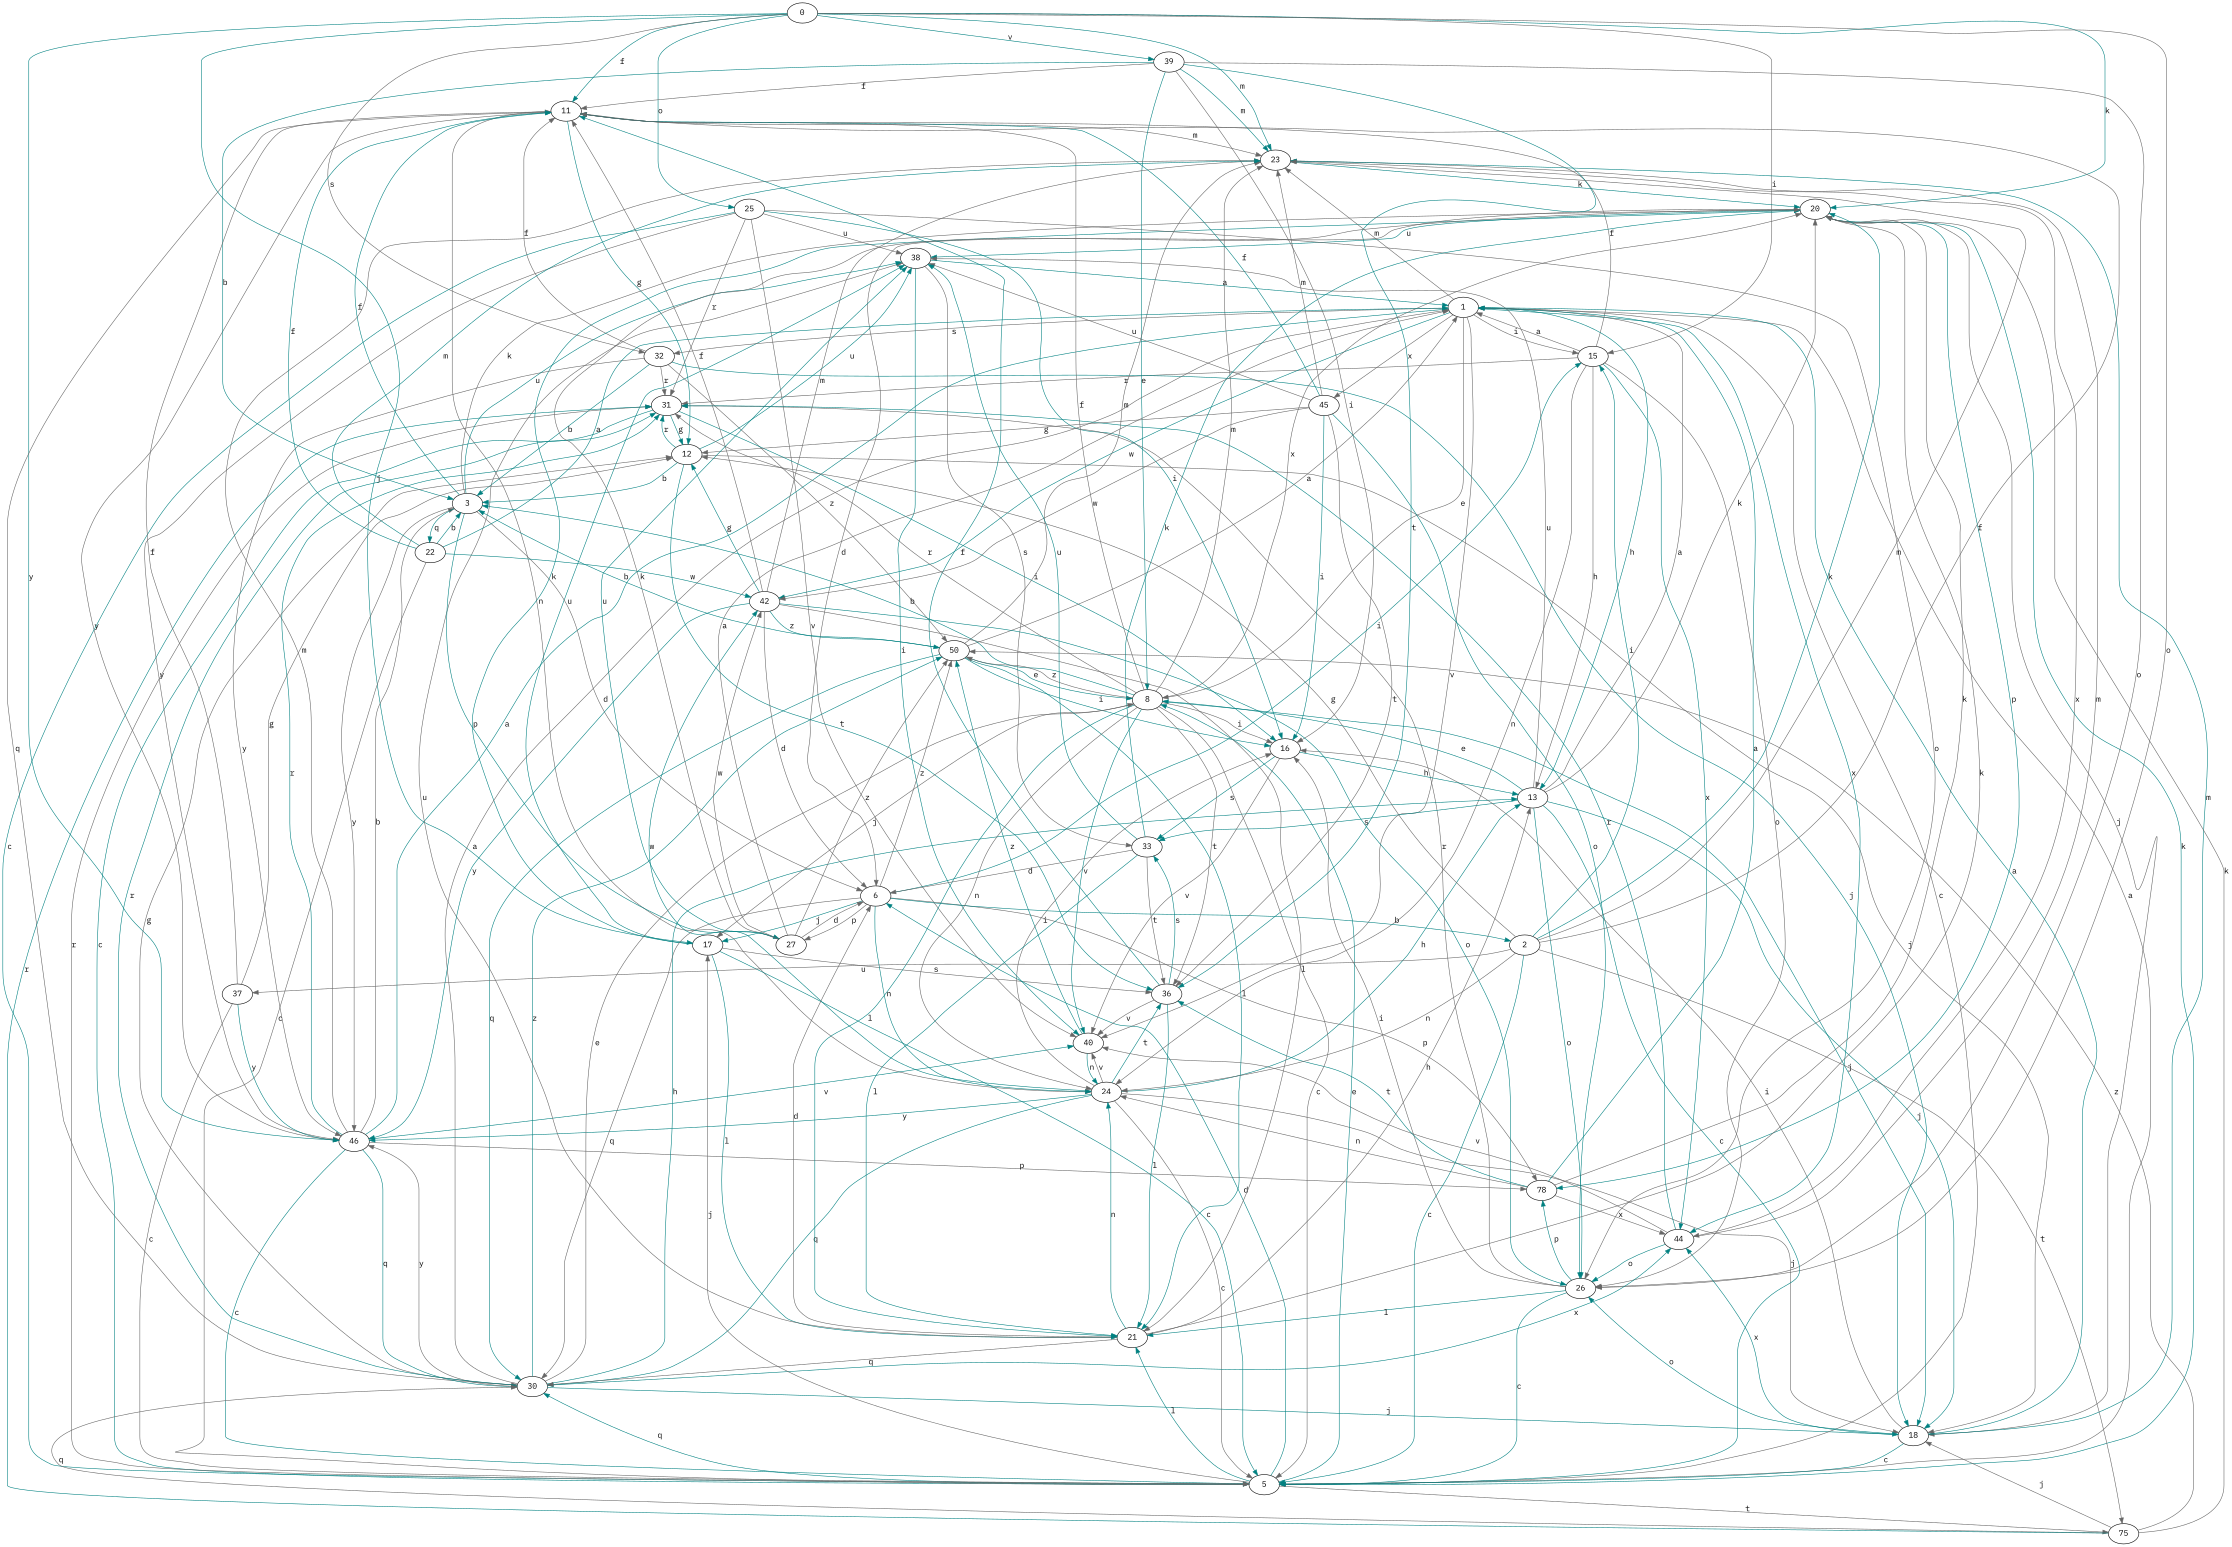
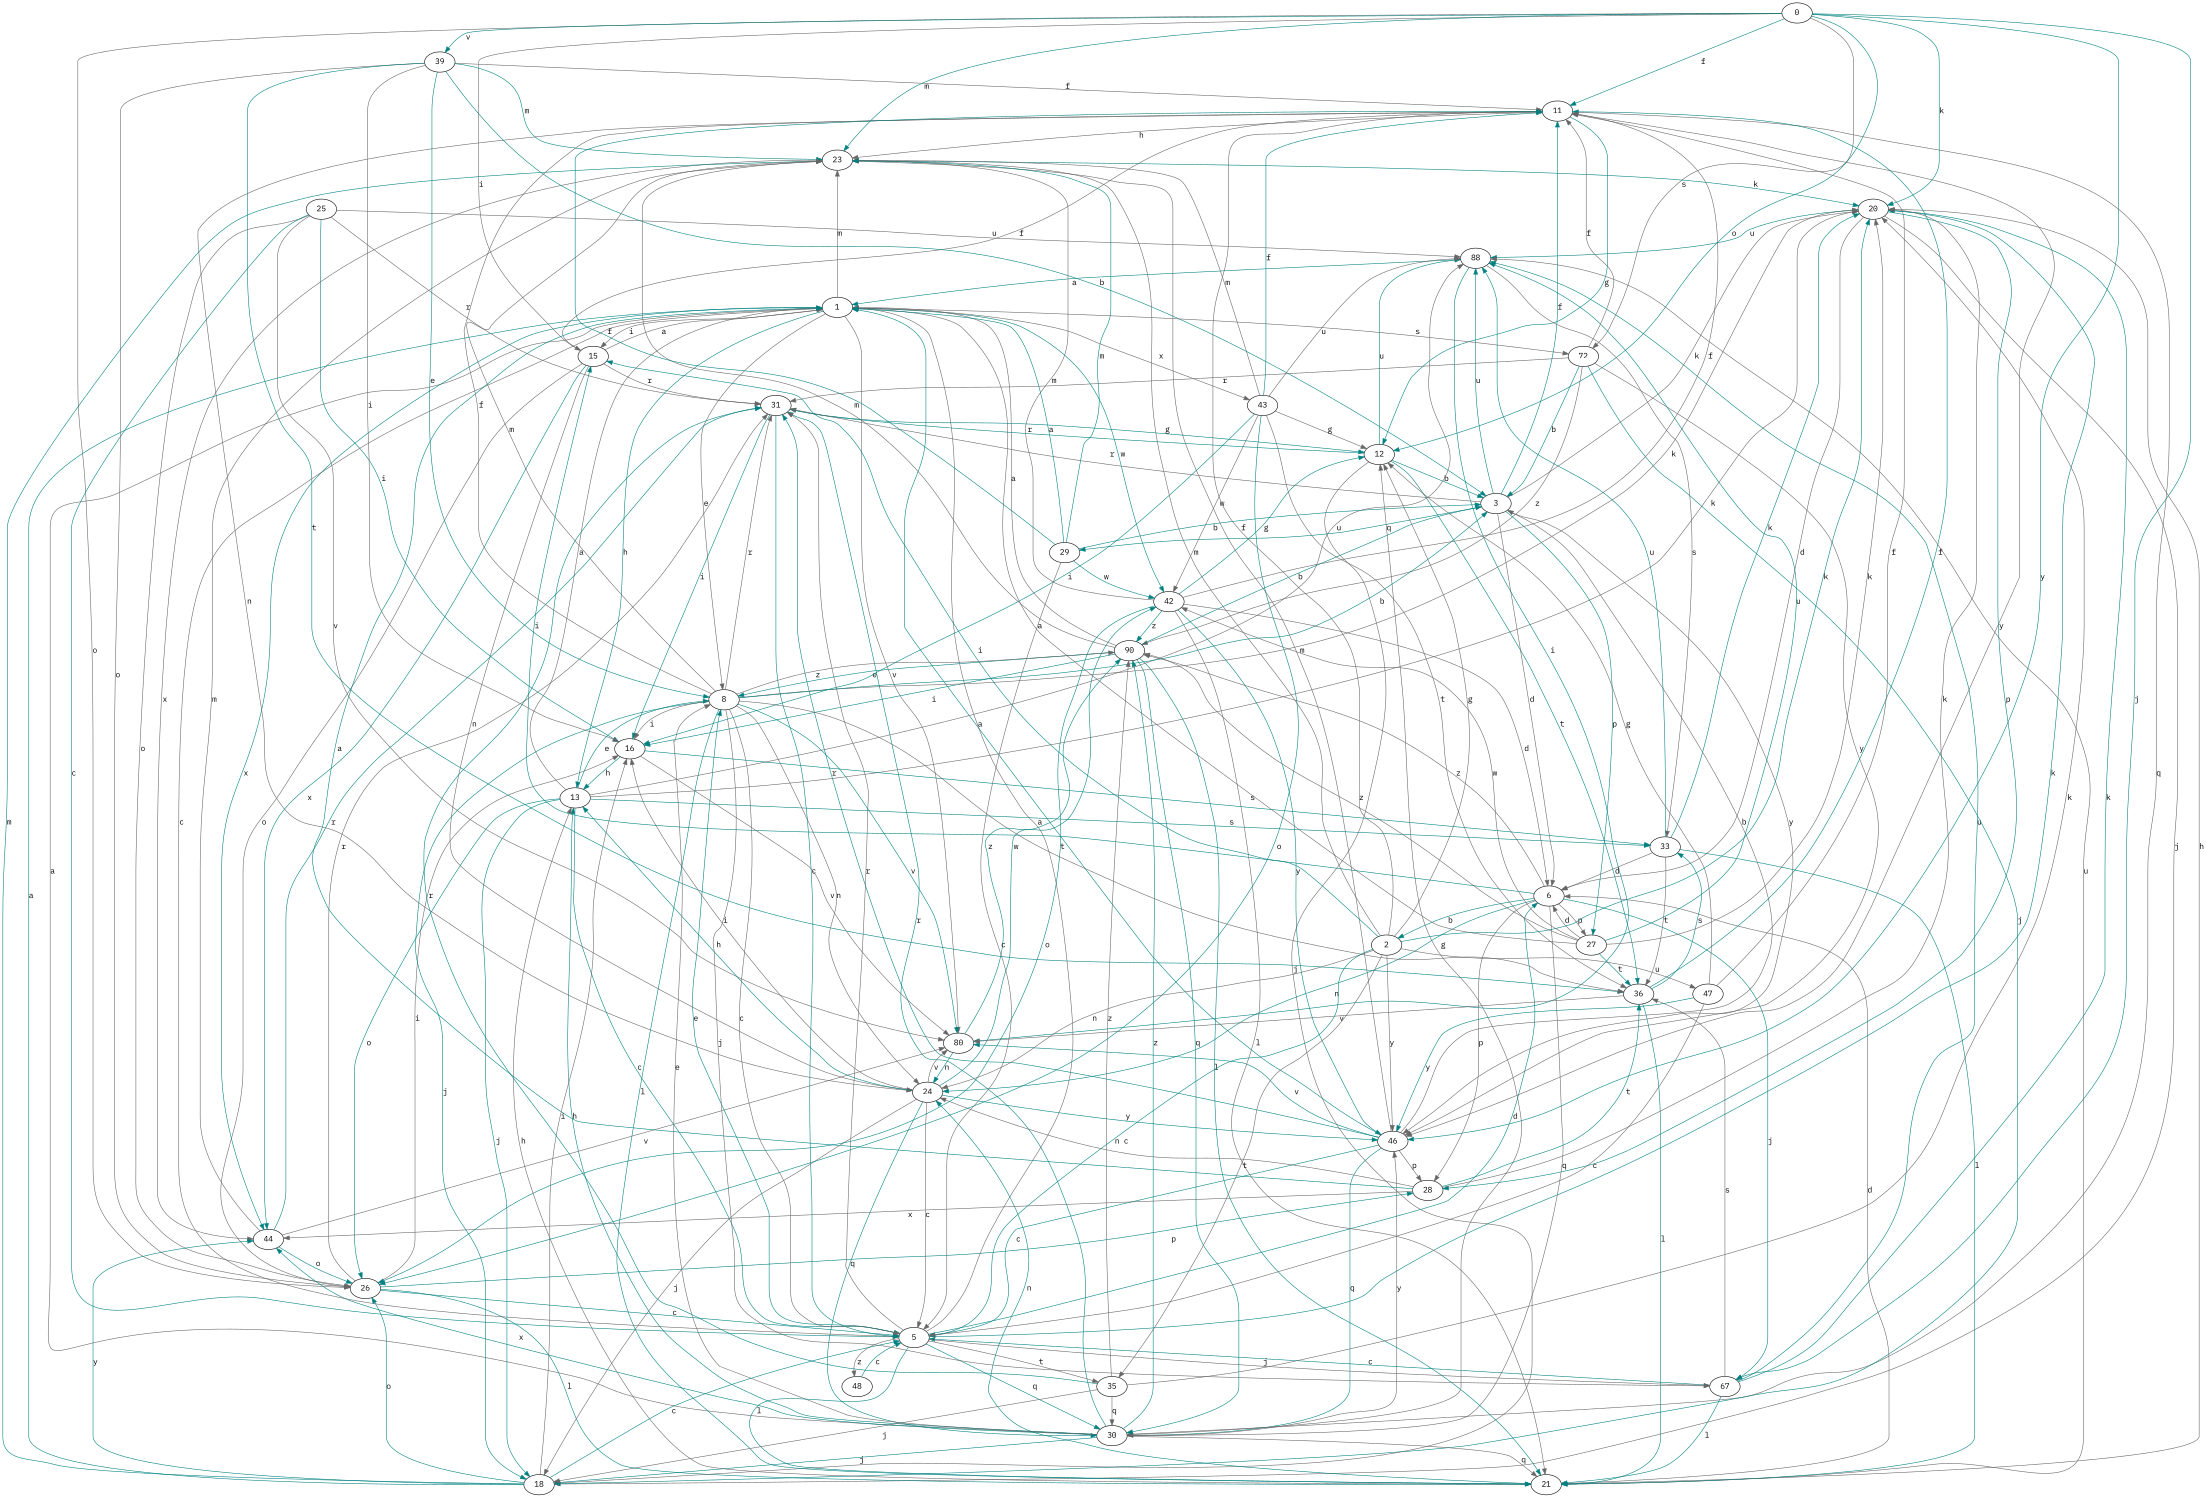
edge "0" -> "25": now "0" -> "12"
edge "11" -> "23": label "m" -> "h"
node "38": label "38" -> "88"
node "32": label "32" -> "72"
node "45": label "45" -> "43"
edge "8" -> "20": label "x" -> "k"
edge "3" -> "31": added, label "r"
edge "25" -> "46": now "2" -> "46"
node "22": label "22" -> "29"
edge "15" -> "13": removed, label "h"
node "50": label "50" -> "90"
edge "21" -> "20": label "k" -> "h"
node "17": label "17" -> "67"
node "37": label "37" -> "47"
node "40": label "40" -> "80"
edge "24" -> "36": now "27" -> "36"
node "78": label "78" -> "28"
edge "18" -> "44": label "x" -> "y"
edge "21" -> "30": reversed
node "48": added
node "75": label "75" -> "35"
